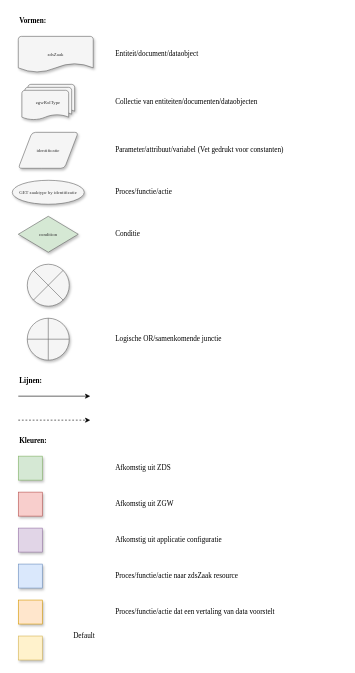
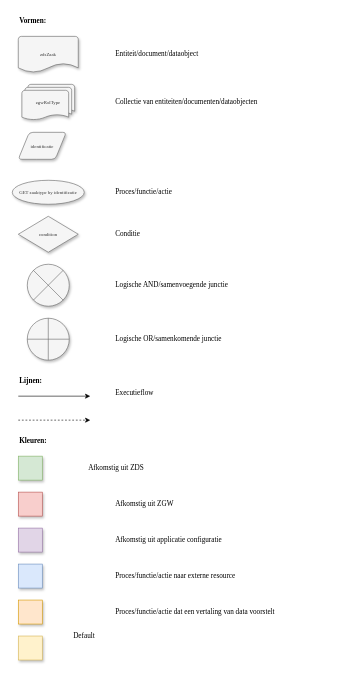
node "zdsZaak": size 75x36 -> 60x36
node "identificatie": size 60x36 -> 48x27
node "Parameter/attribuut/variabel (Vet gedrukt voor constanten)": removed
node "condition": fillcolor #d5e8d4 -> #f5f5f5
node "Logische AND/samenvoegende junctie": added
node "Executieflow": added
node "Afkomstig uit ZDS": moved (204, 468) -> (177, 468)
node "Proces/functie/actie naar zdsZaak resource": label "Proces/functie/actie naar zdsZaak resource" -> "Proces/functie/actie naar externe resource"
